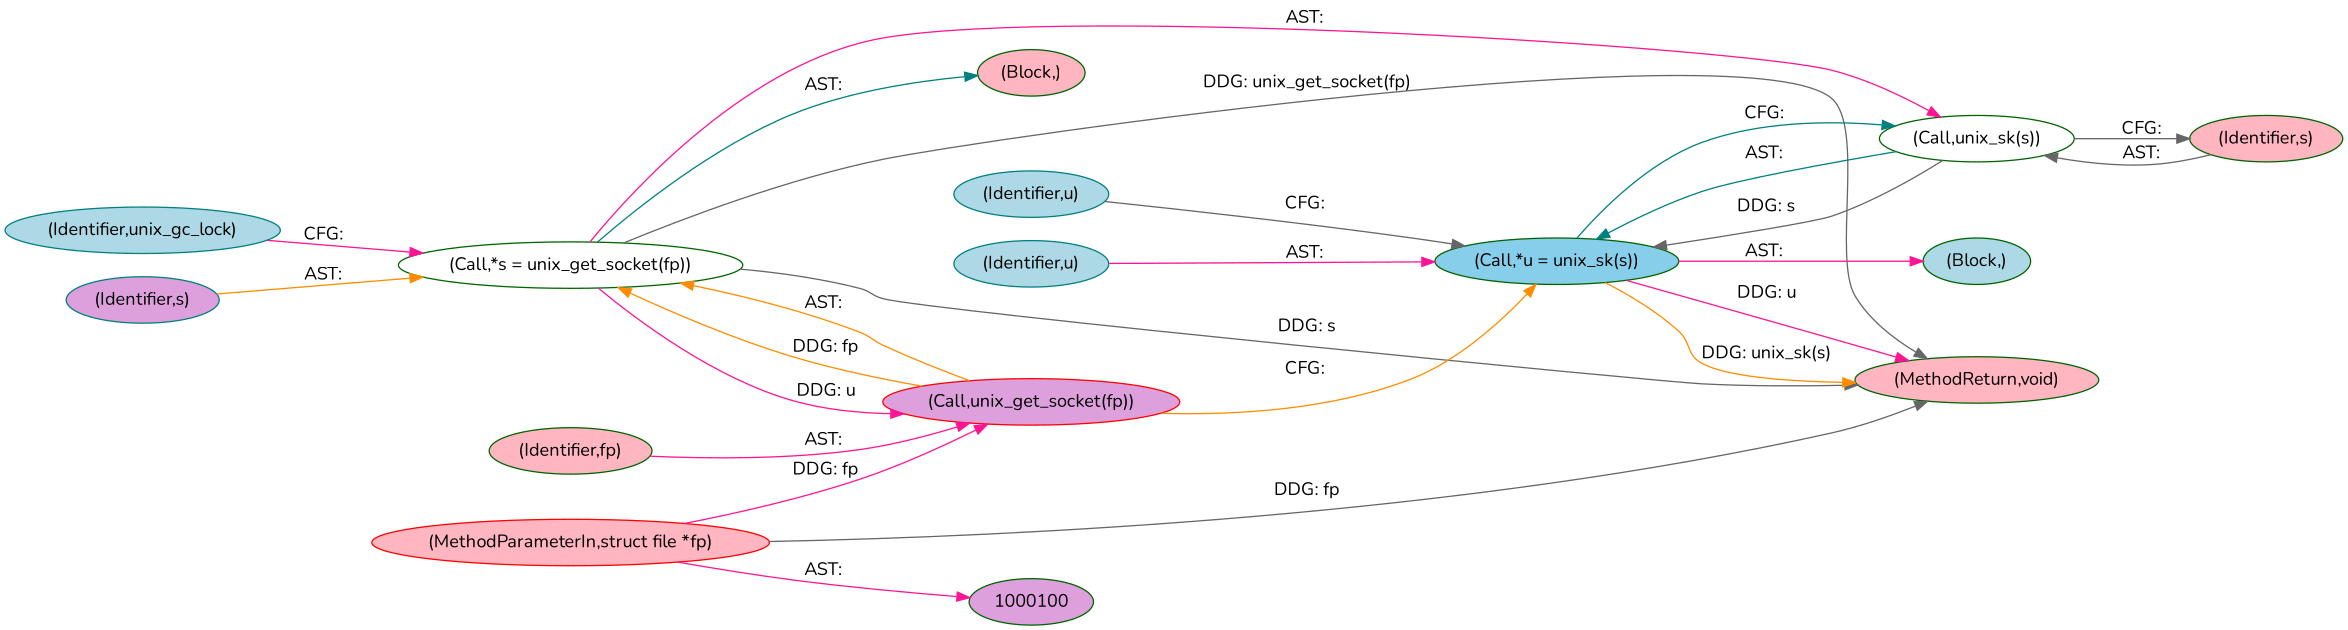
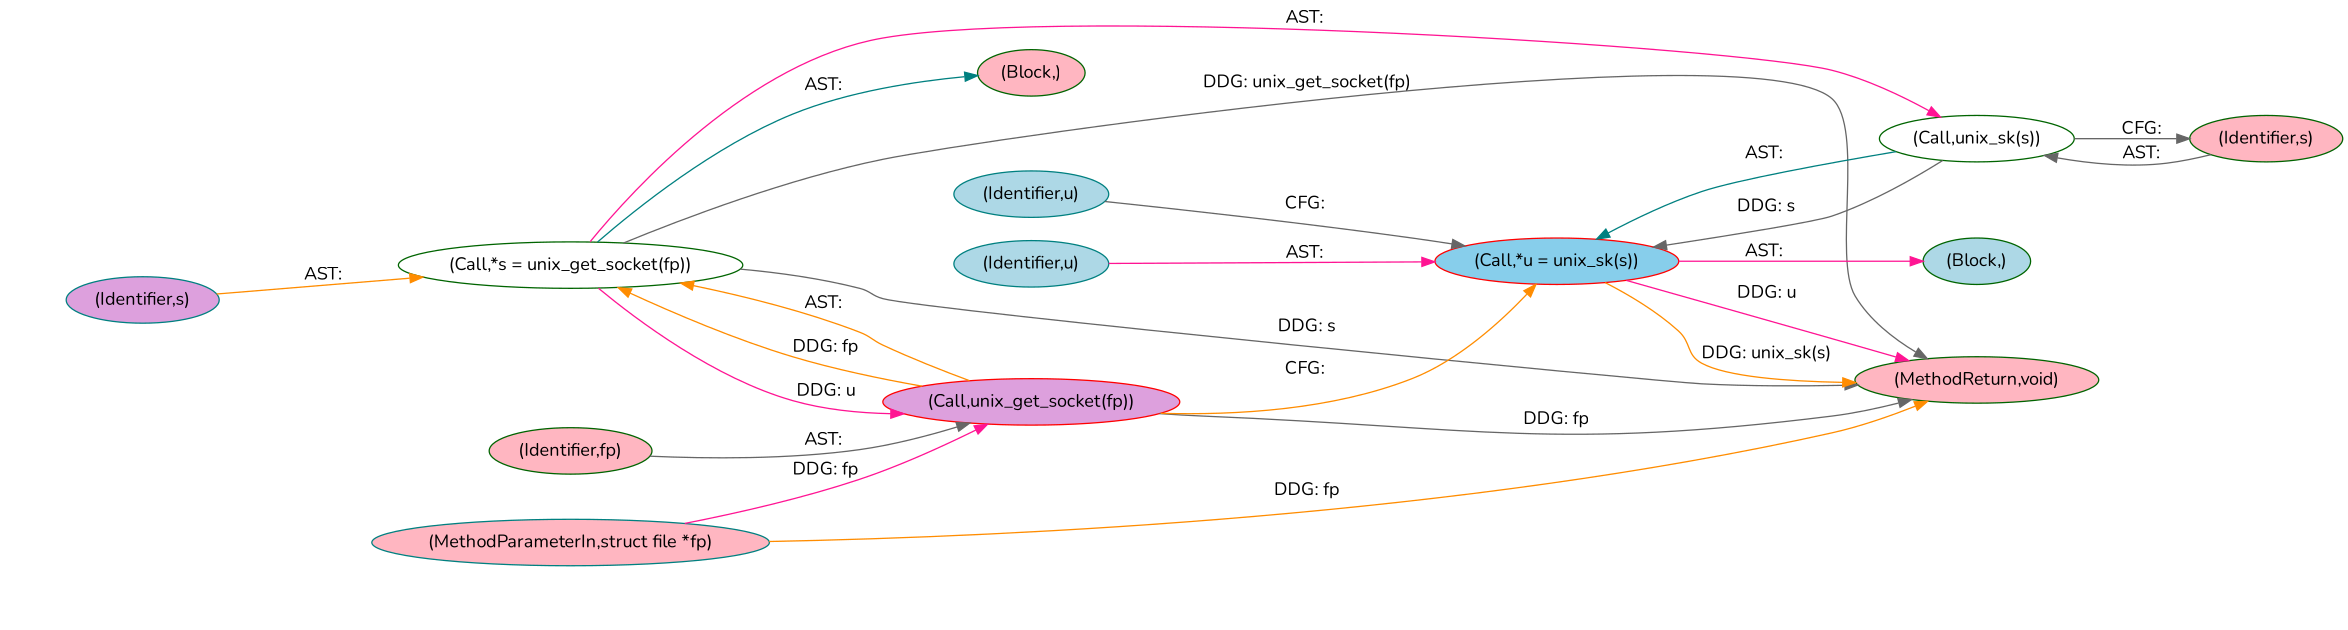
edge "(Call,*u = unix_sk(s))" -> "(Call,unix_sk(s))": removed, label "CFG:"
node "(Identifier,unix_gc_lock)": removed
node "(Call,*u = unix_sk(s))": color darkgreen -> red
edge "(Call,unix_get_socket(fp))" -> "(MethodReturn,void)": added, label "DDG: fp"
edge "(Identifier,fp)" -> "(Call,unix_get_socket(fp))": color deeppink -> gray40
edge "(MethodParameterIn,struct file *fp)" -> "(MethodReturn,void)": color gray40 -> darkorange
node "(MethodParameterIn,struct file *fp)": color red -> teal
node "1000100": removed
